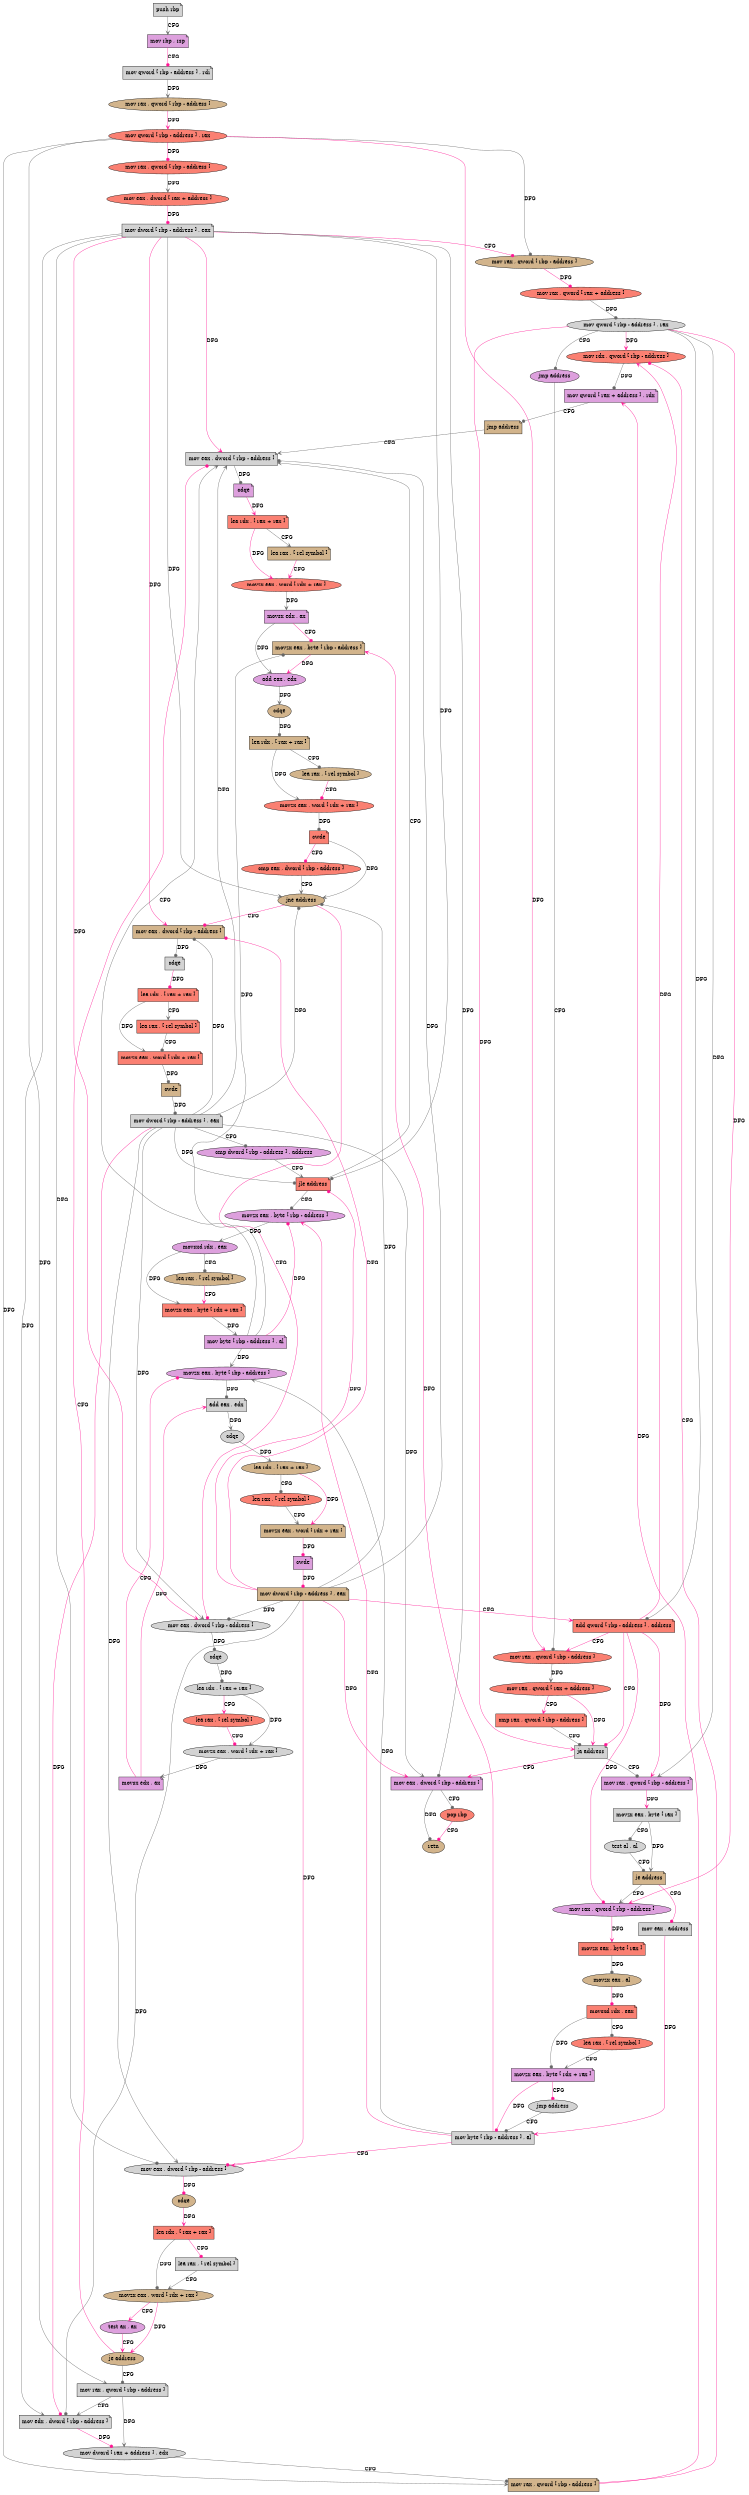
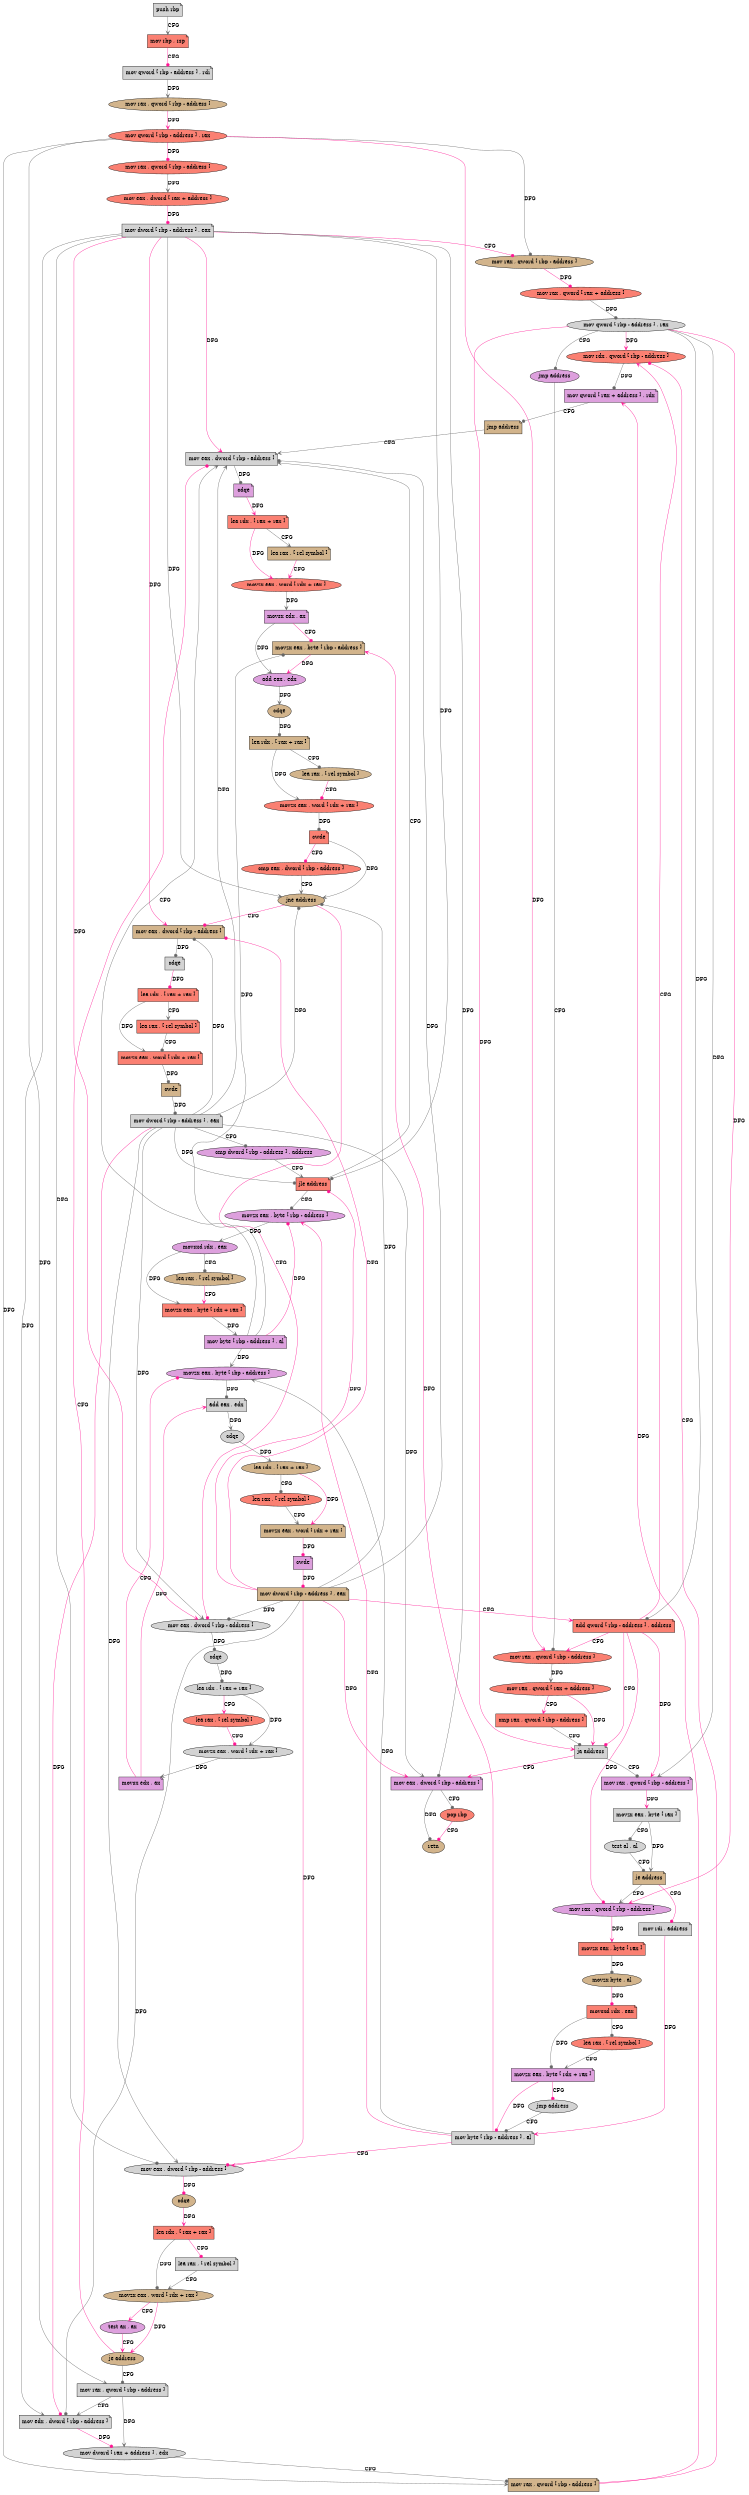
node "mov rbp , rsp": fillcolor plum -> salmon
edge "add qword [ rbp - address ] , address" -> "mov rdx , qword [ rbp - address ]": label "DFG" -> "CFG"
node "mov eax , address": label "mov eax , address" -> "mov rdi , address"
node "movzx eax , al": label "movzx eax , al" -> "movzx byte , al"
